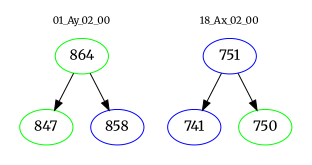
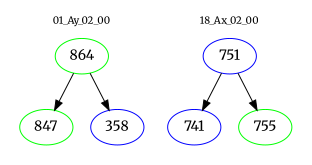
node "858": label "858" -> "358"
node "750": label "750" -> "755"
